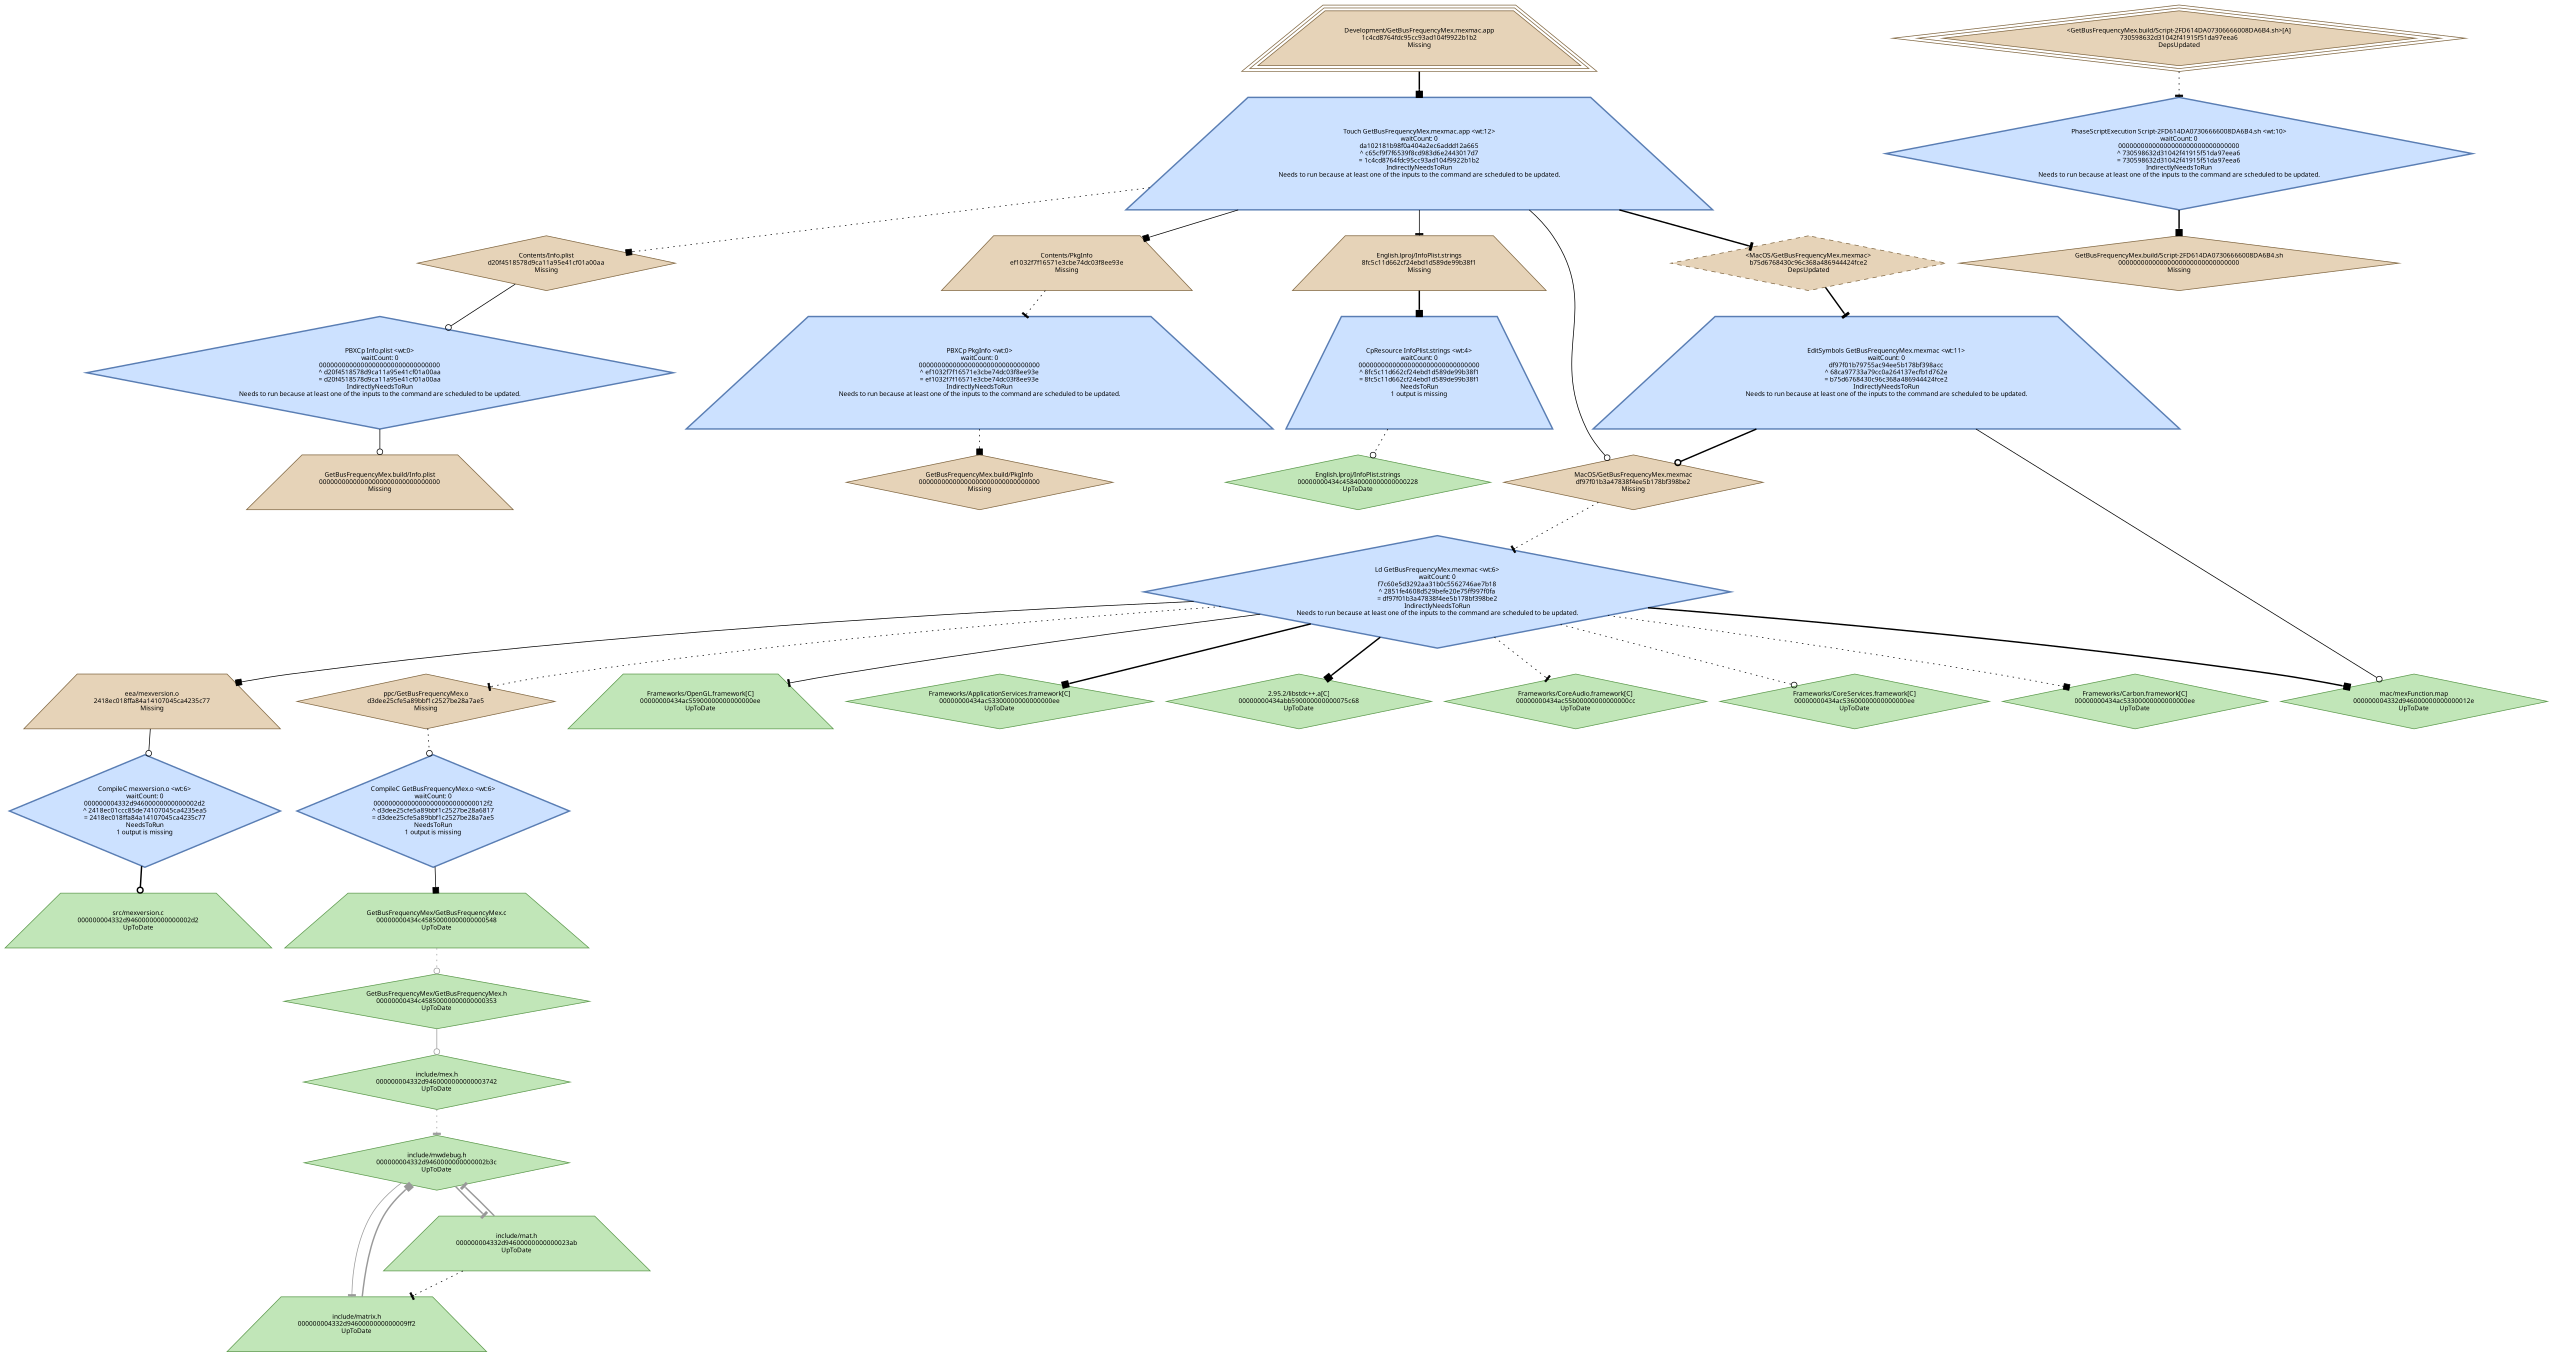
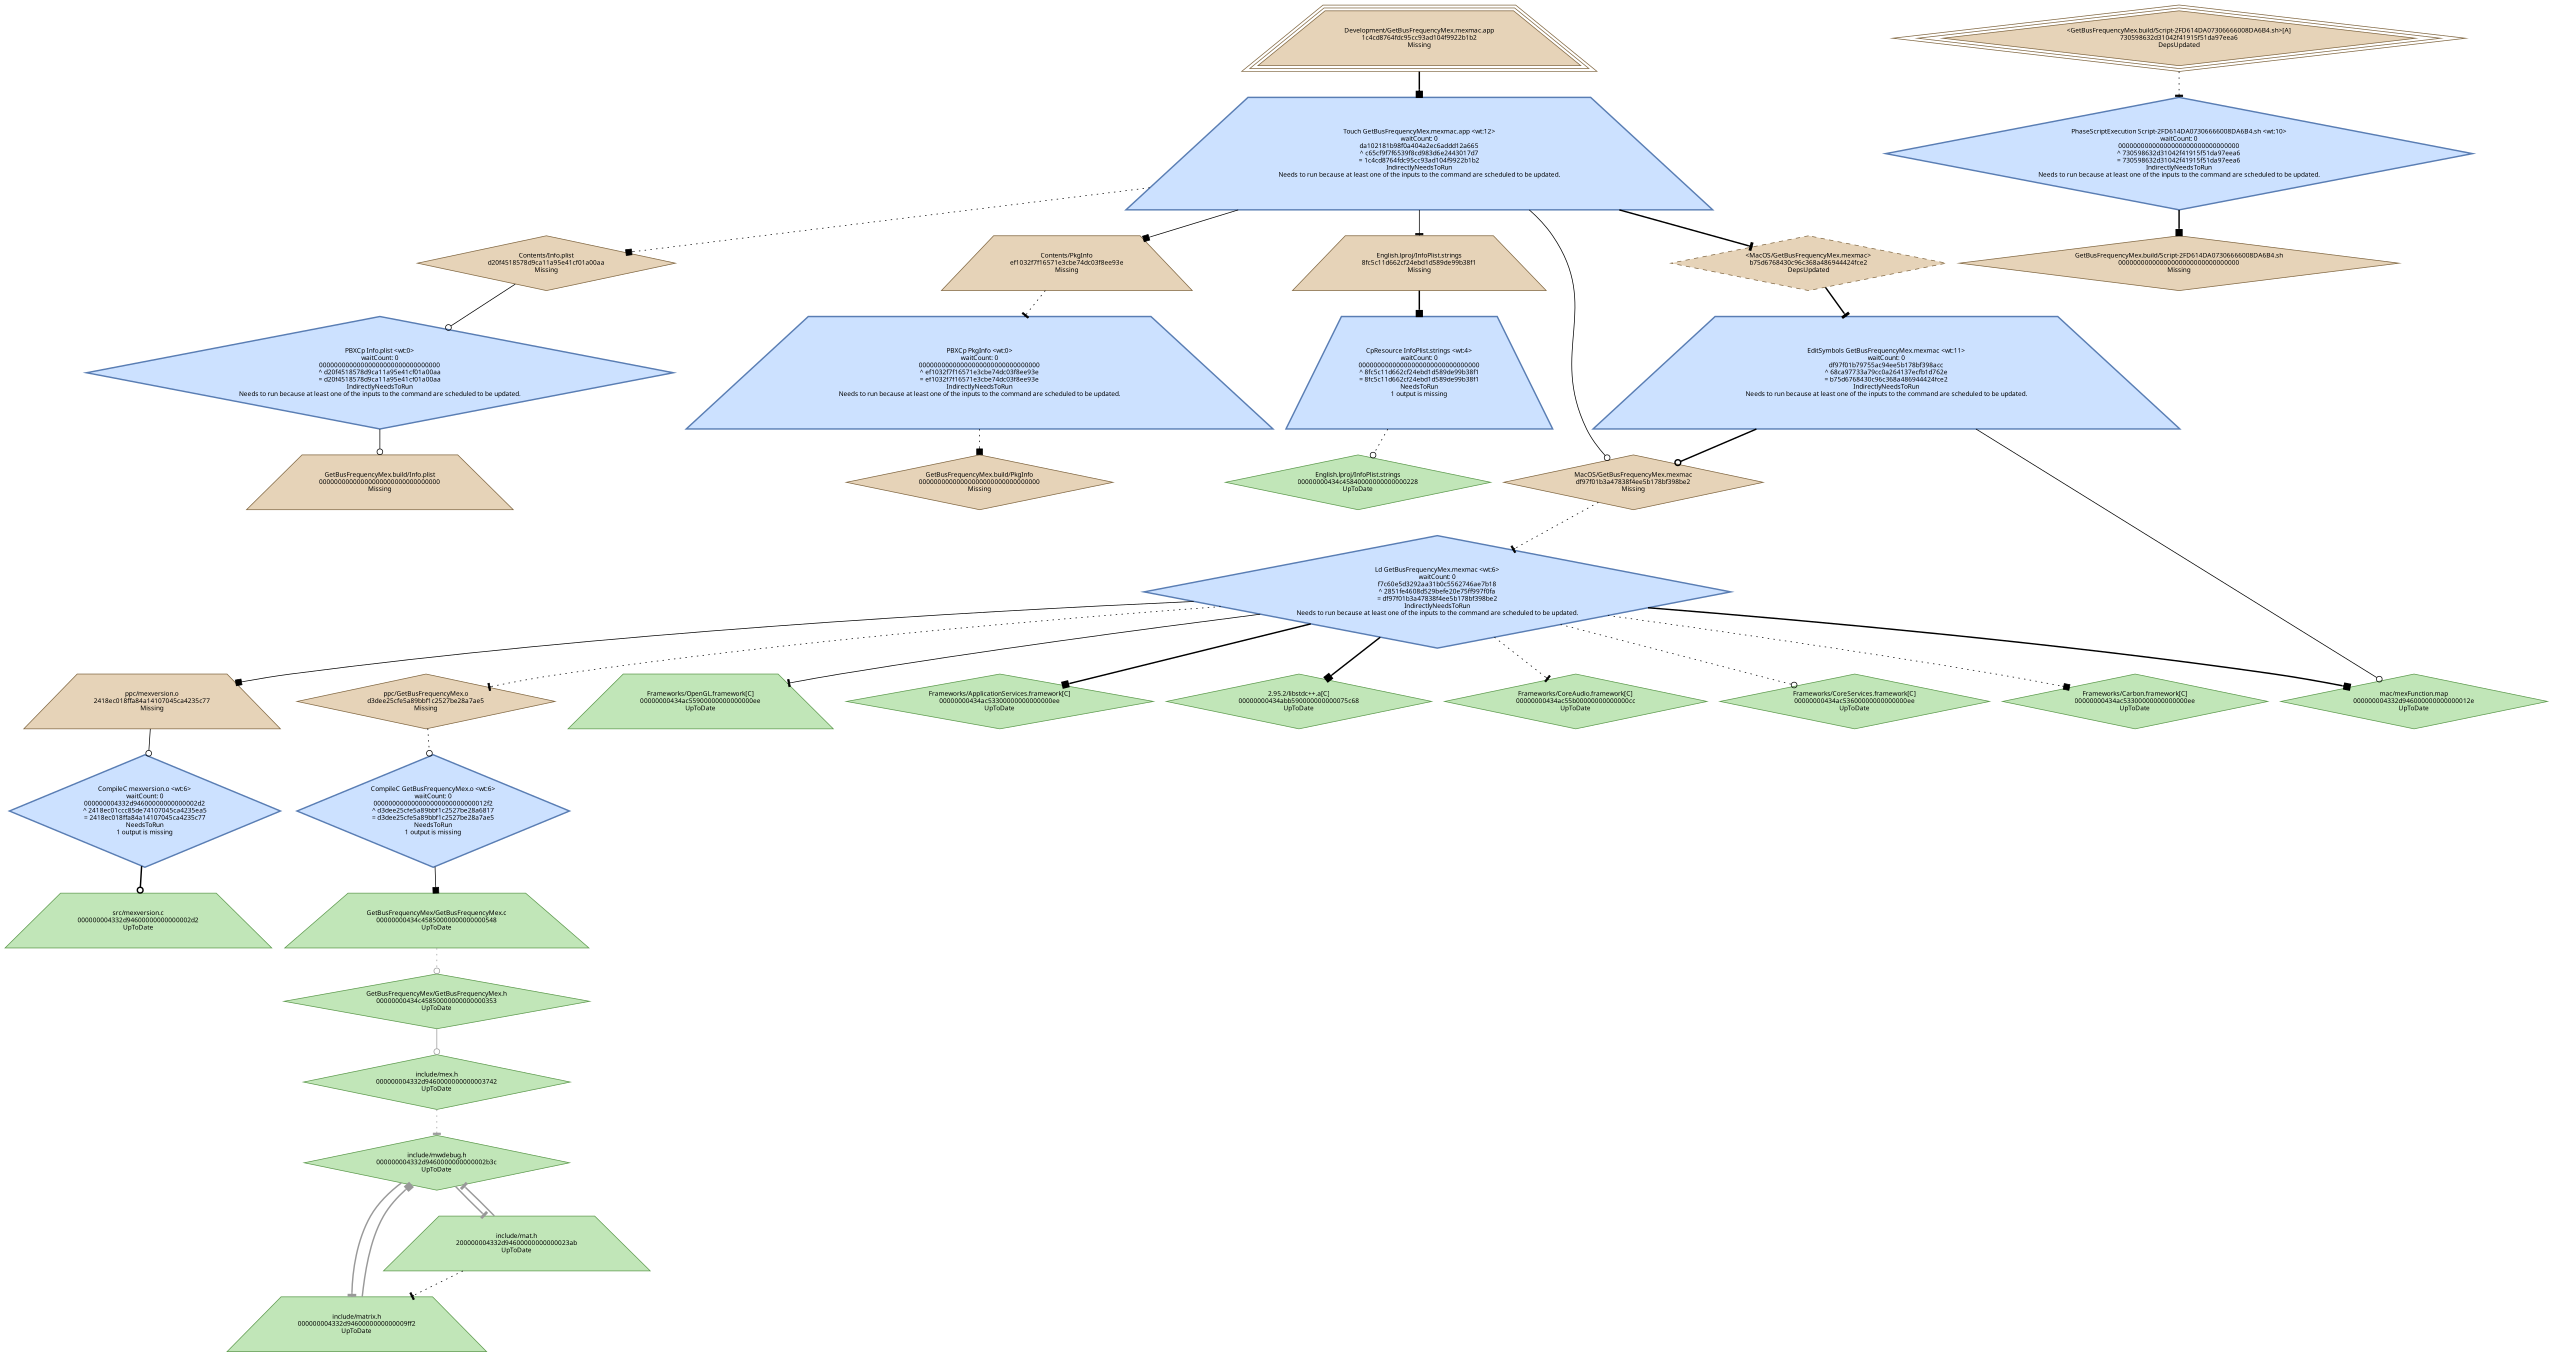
node "eea/mexversion.o 2418ec018ffa84a14107045ca4235c77 Missing": label "eea/mexversion.o 2418ec018ffa84a14107045ca4235c77 Missing" -> "ppc/mexversion.o 2418ec018ffa84a14107045ca4235c77 Missing"
edge "include/mwdebug.h 000000004332d9460000000000002b3c UpToDate" -> "include/matrix.h 000000004332d9460000000000009ff2 UpToDate": style solid -> bold
node "include/mat.h 000000004332d94600000000000023ab UpToDate": label "include/mat.h 000000004332d94600000000000023ab UpToDate" -> "include/mat.h 200000004332d94600000000000023ab UpToDate"
